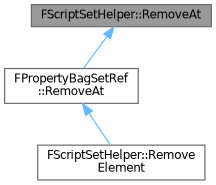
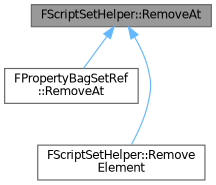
edge "FScriptSetHelper::Remove Element" -> "FPropertyBagSetRef ::RemoveAt": now "FScriptSetHelper::Remove Element" -> "FScriptSetHelper::RemoveAt"
